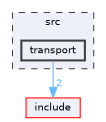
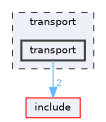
cluster "src": label "src" -> "transport"
